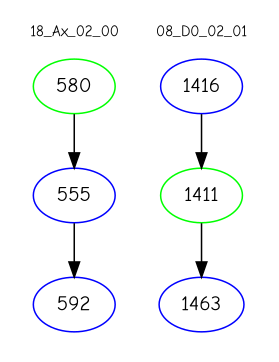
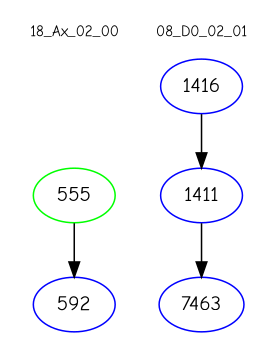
node "580": removed
node "555": color blue -> green
node "1411": color green -> blue
node "1463": label "1463" -> "7463"
